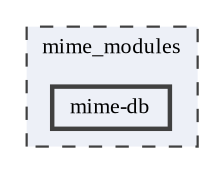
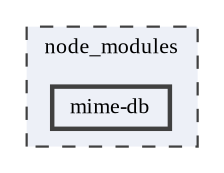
cluster "mime_modules": label "mime_modules" -> "node_modules"
